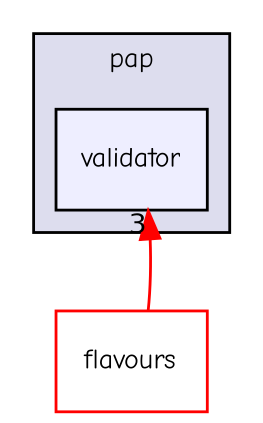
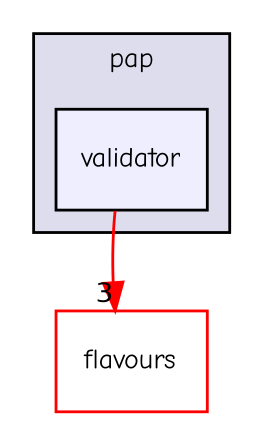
edge "flavours" -> "validator": reversed
